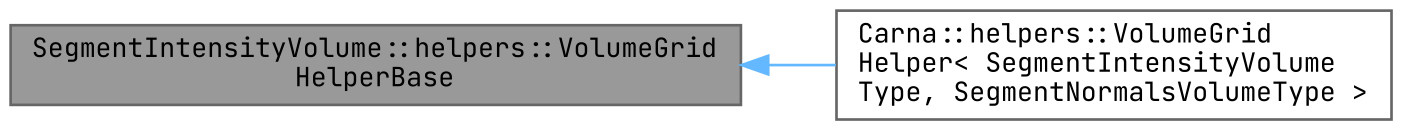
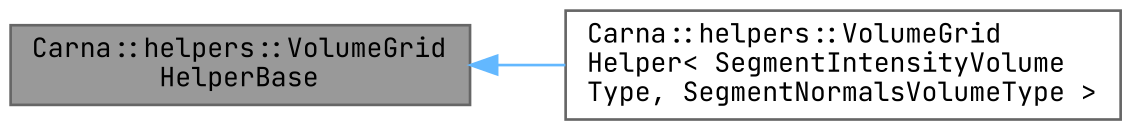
node "SegmentIntensityVolume::helpers::VolumeGrid HelperBase": label "SegmentIntensityVolume::helpers::VolumeGrid HelperBase" -> "Carna::helpers::VolumeGrid HelperBase"
